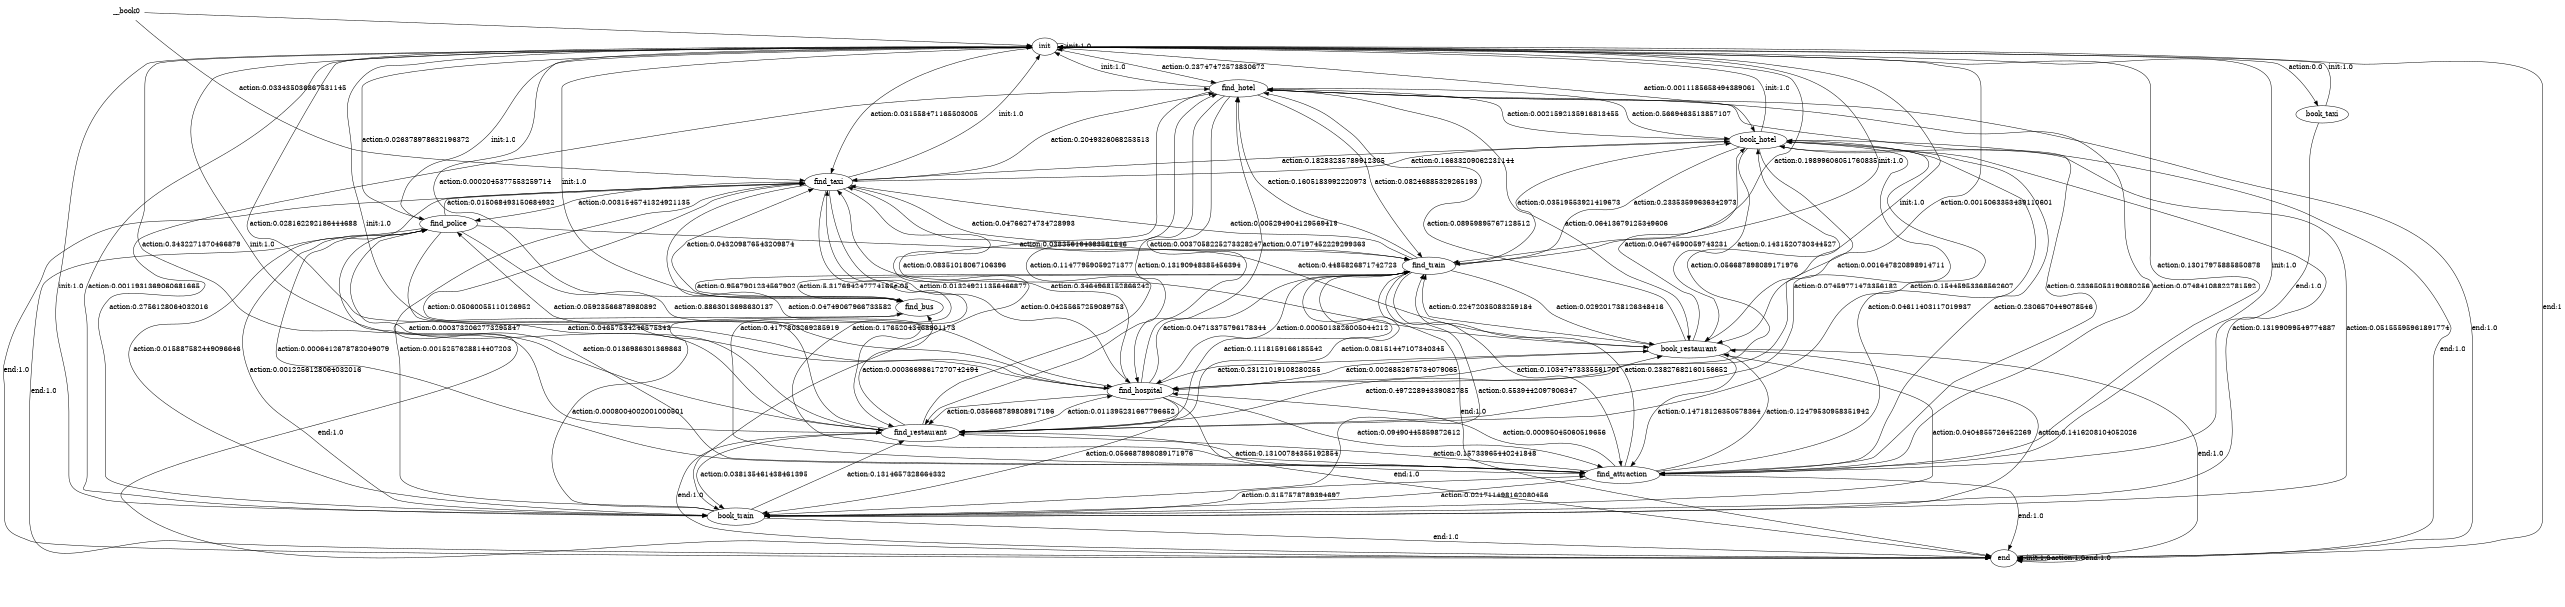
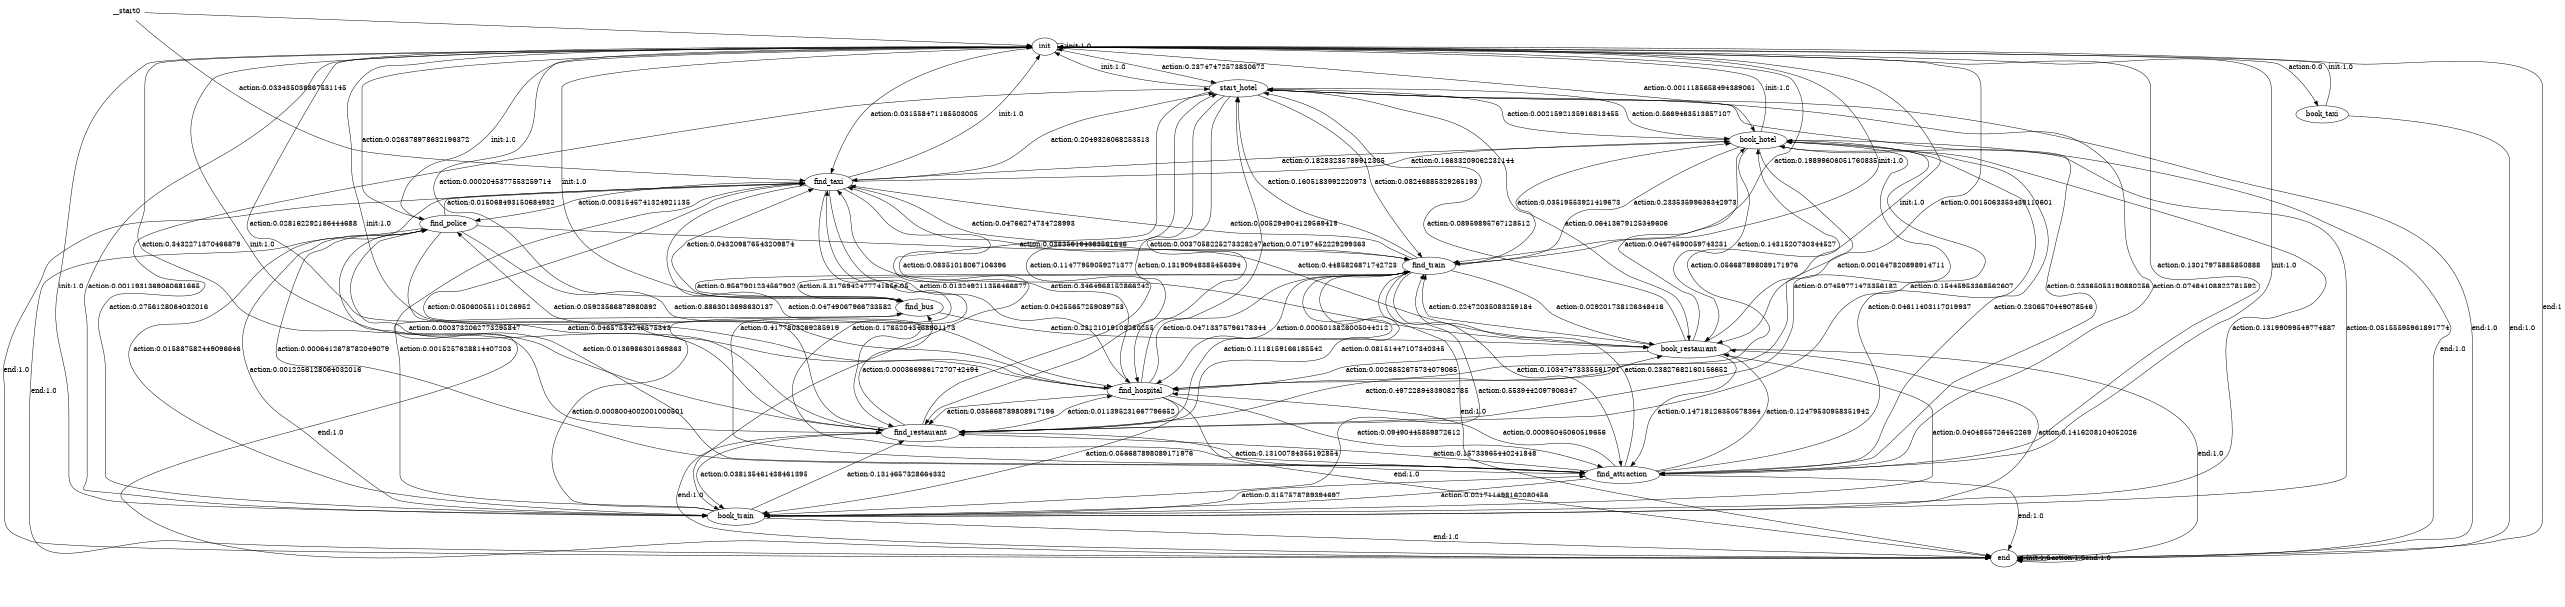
node "__book0": label "__book0" -> "__start0"
node "find_hotel": label "find_hotel" -> "start_hotel"
edge "init" -> "find_attraction": label "action:0.13017975885850878" -> "action:0.13017975885850888"
edge "find_hospital" -> "book_restaurant": now "find_bus" -> "book_restaurant"
edge "book_taxi" -> "find_attraction": now "book_taxi" -> "end"
